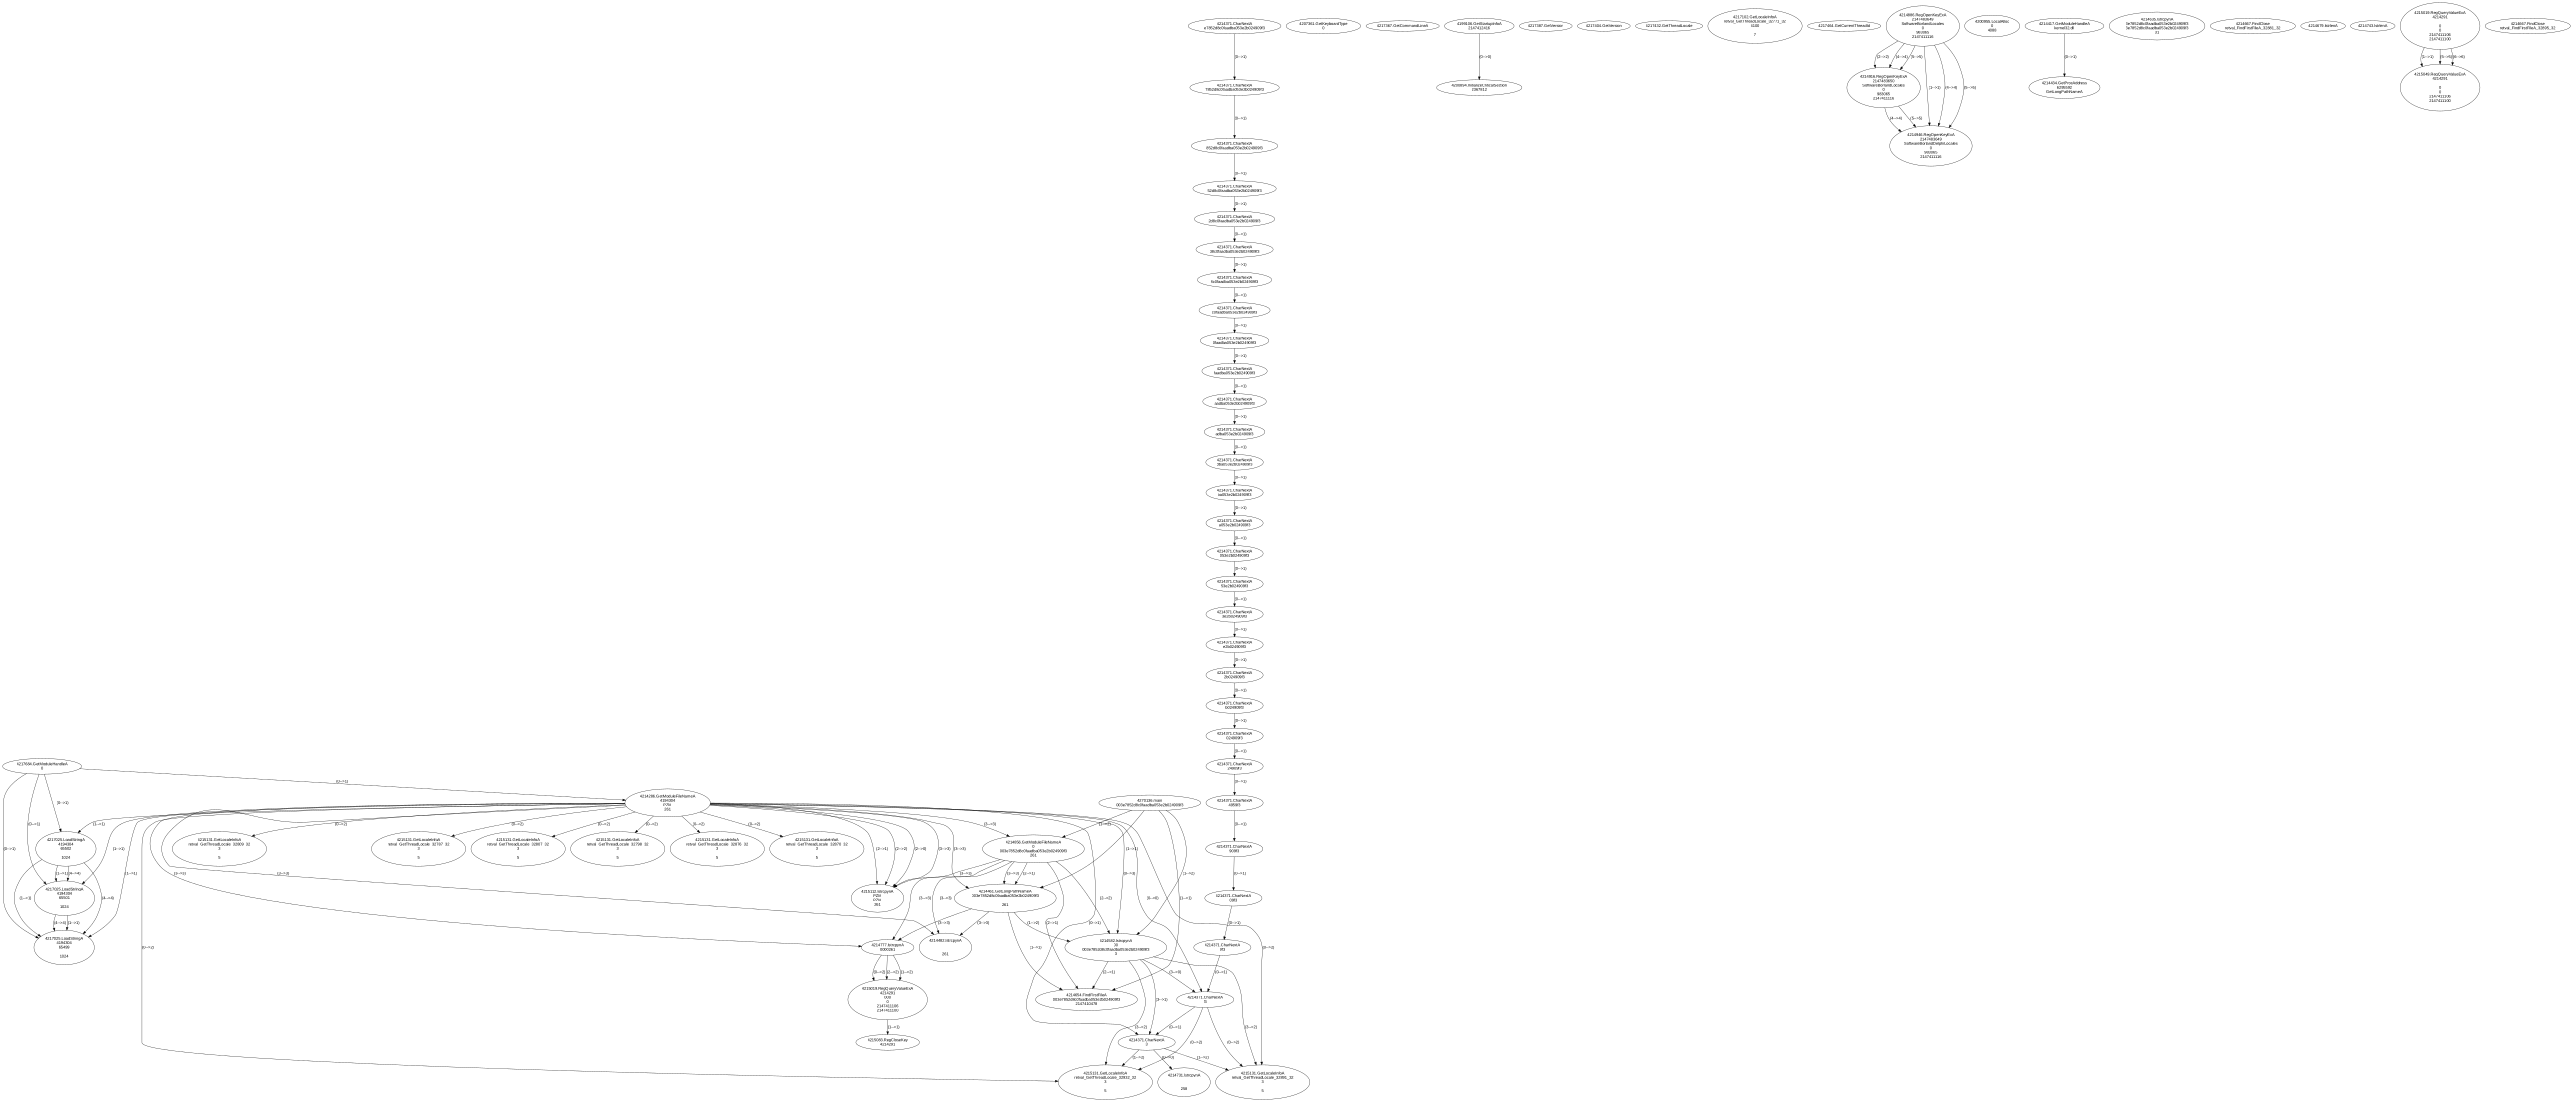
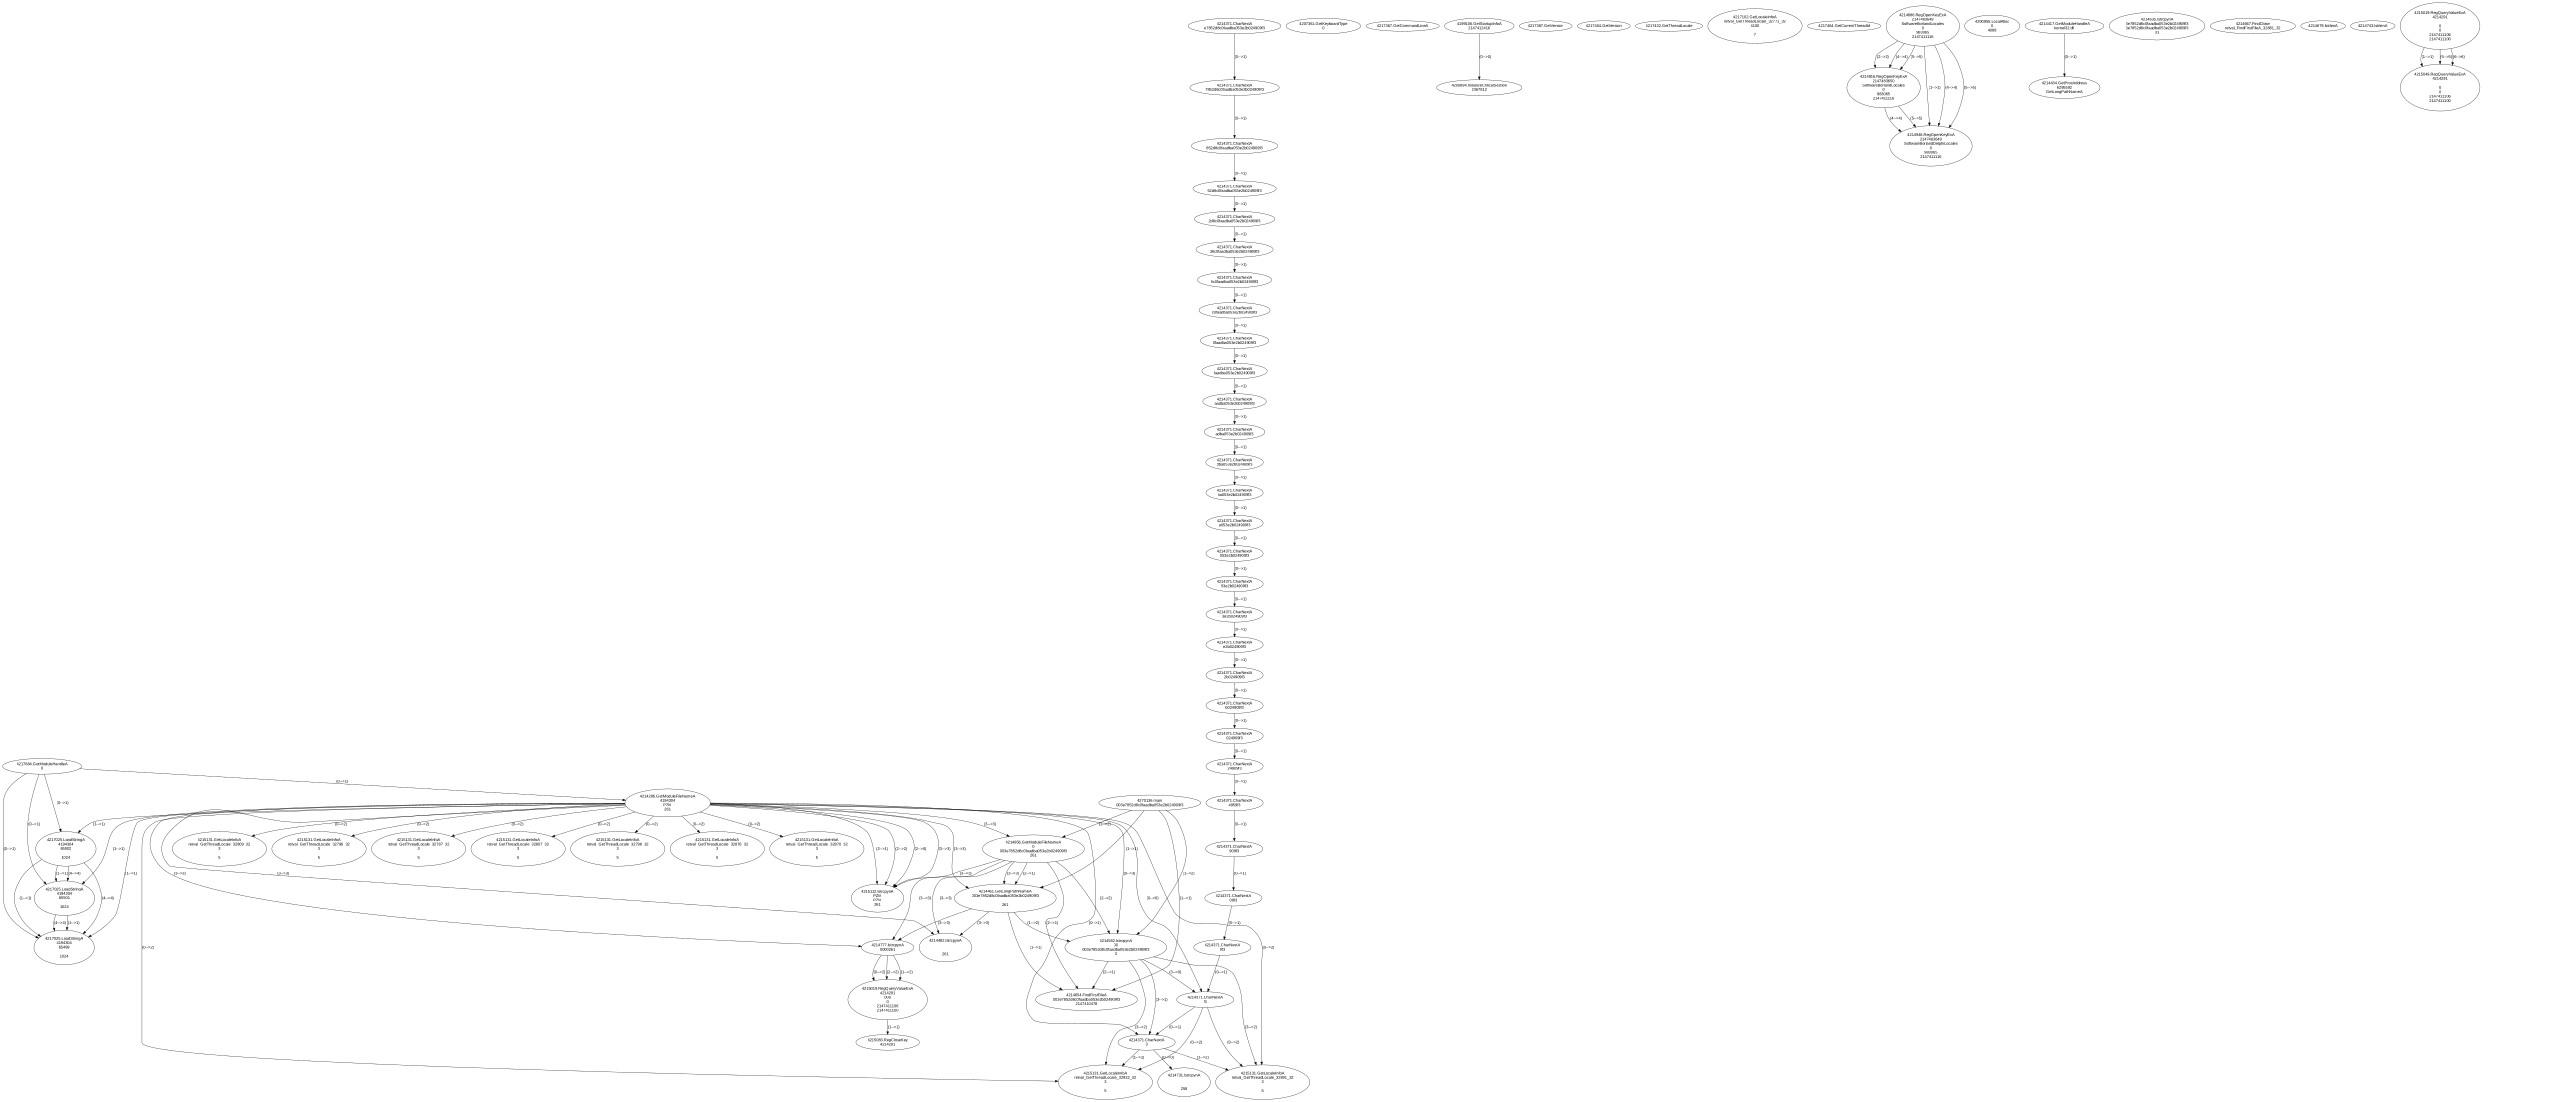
node "4214667.FindClose retval_FindFirstFileA_32895_32": removed
node "4215131.GetLocaleInfoA retval_GetThreadLocale_32796_32 3 5": added
